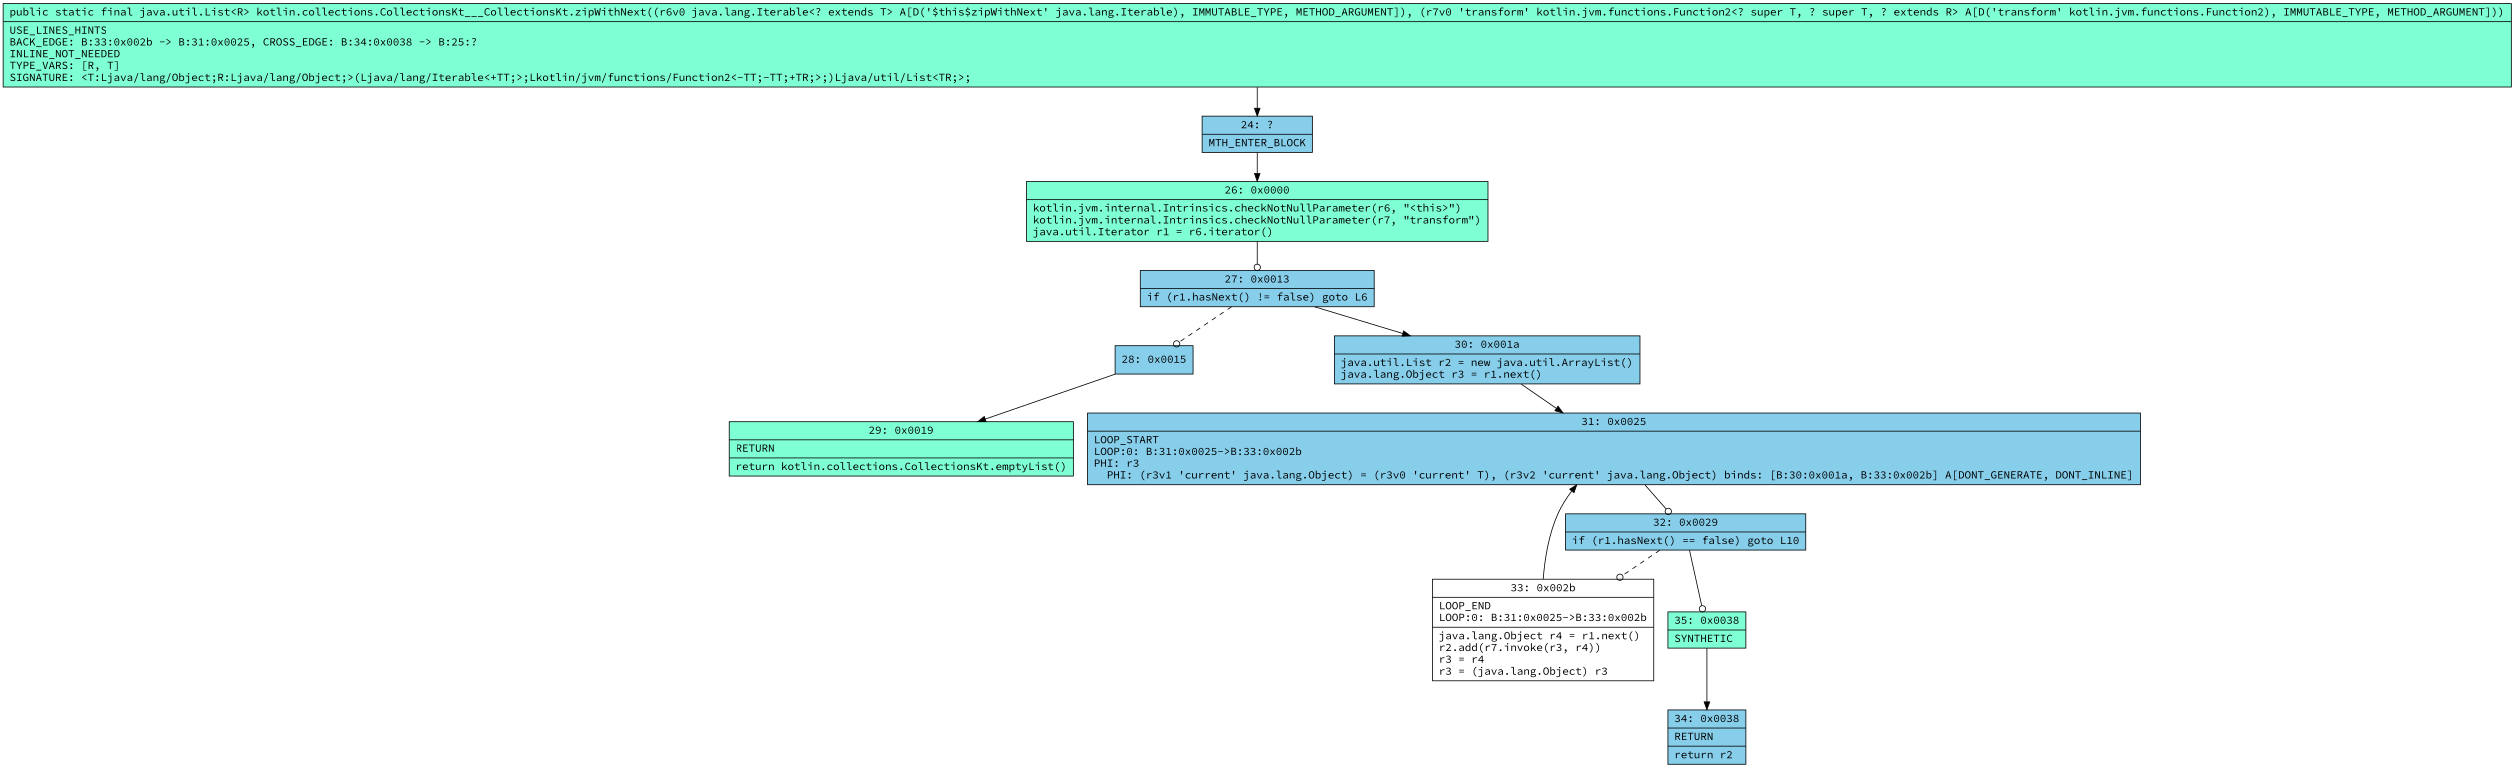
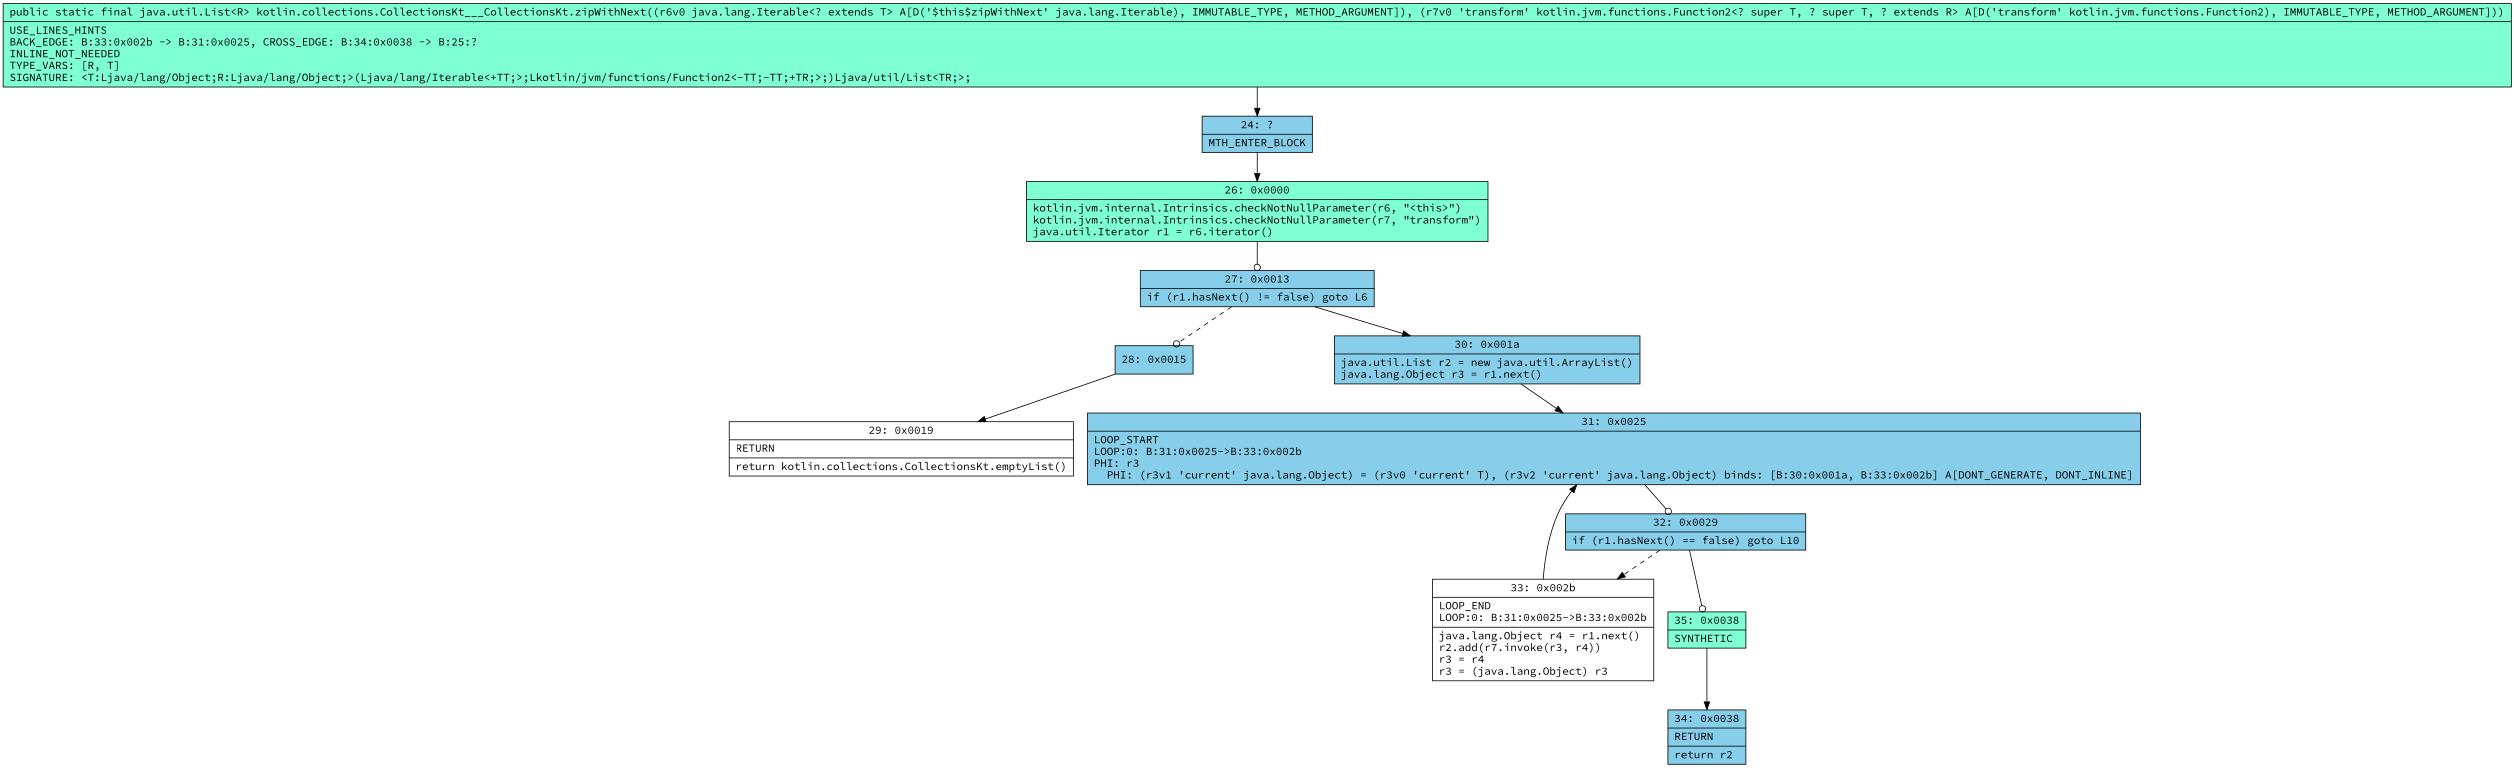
node "29: 0x0019": fillcolor aquamarine -> white
edge "32: 0x0029" -> "33: 0x002b": arrowhead odot -> normal
